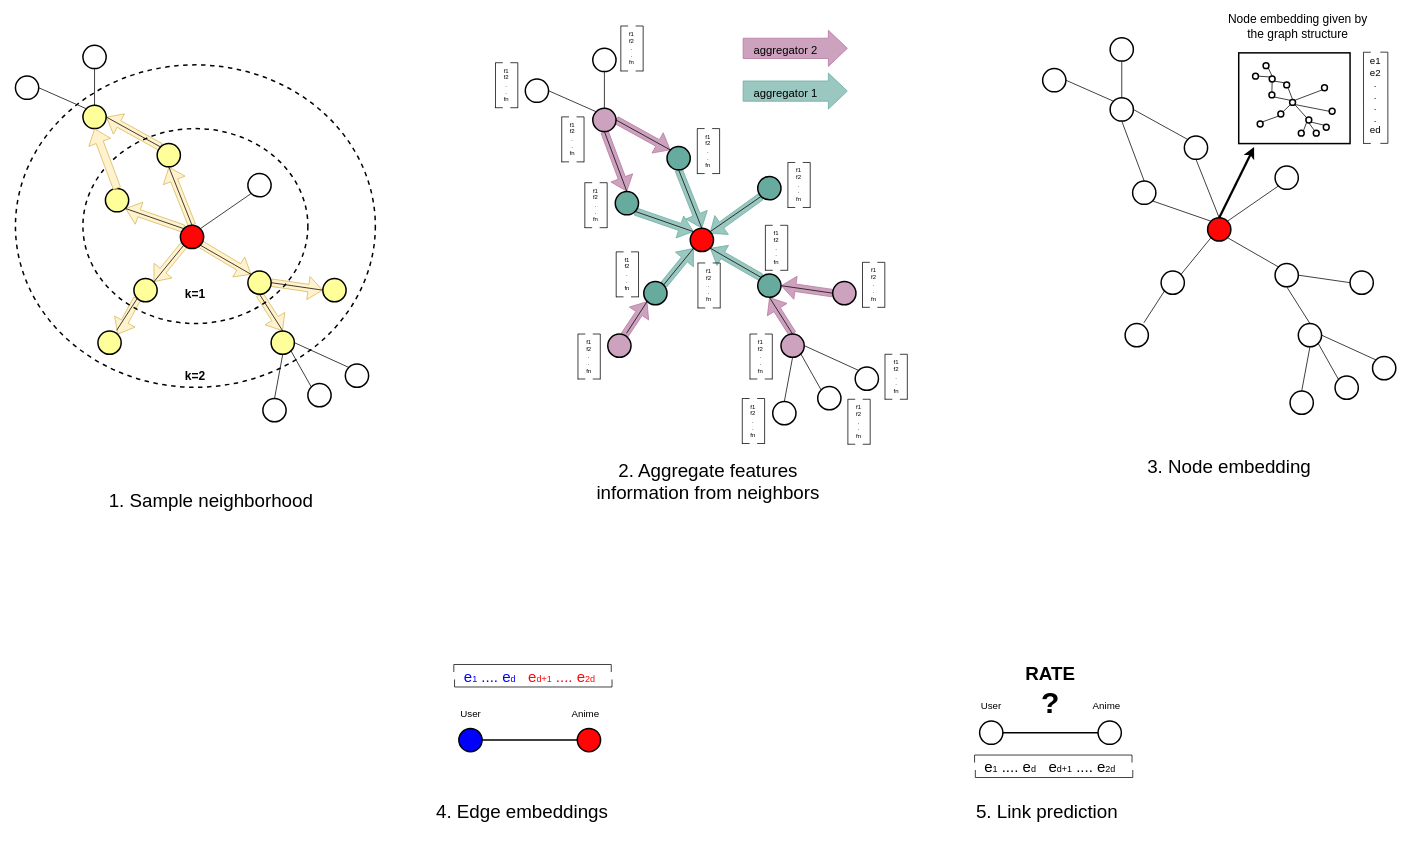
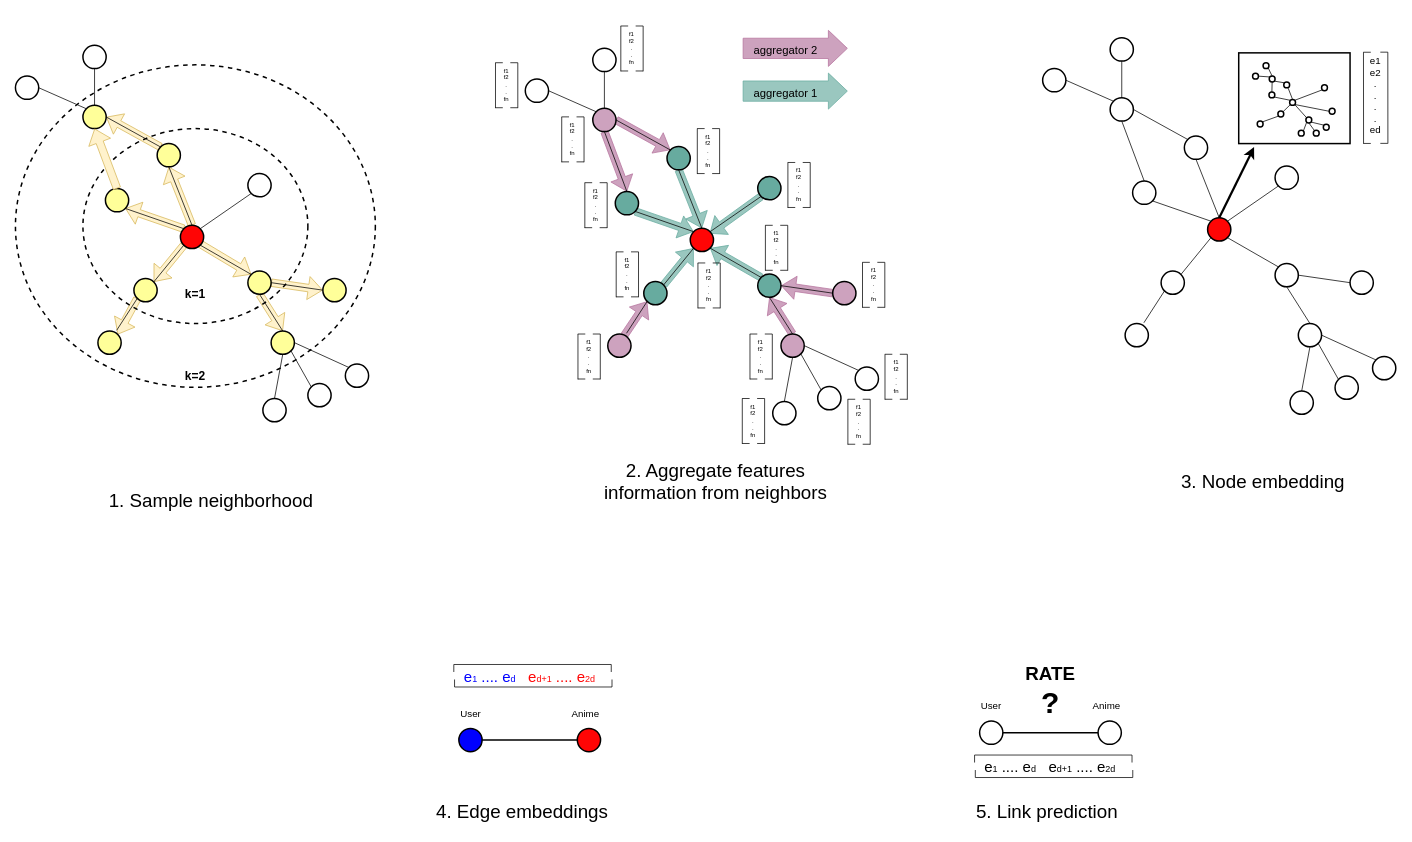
node "Node embedding given by the graph structure": removed
node "3. Node embedding": moved (1229, 466) -> (1263, 481)
node "2. Aggregate features information from neighbors": moved (708, 481) -> (716, 481)
